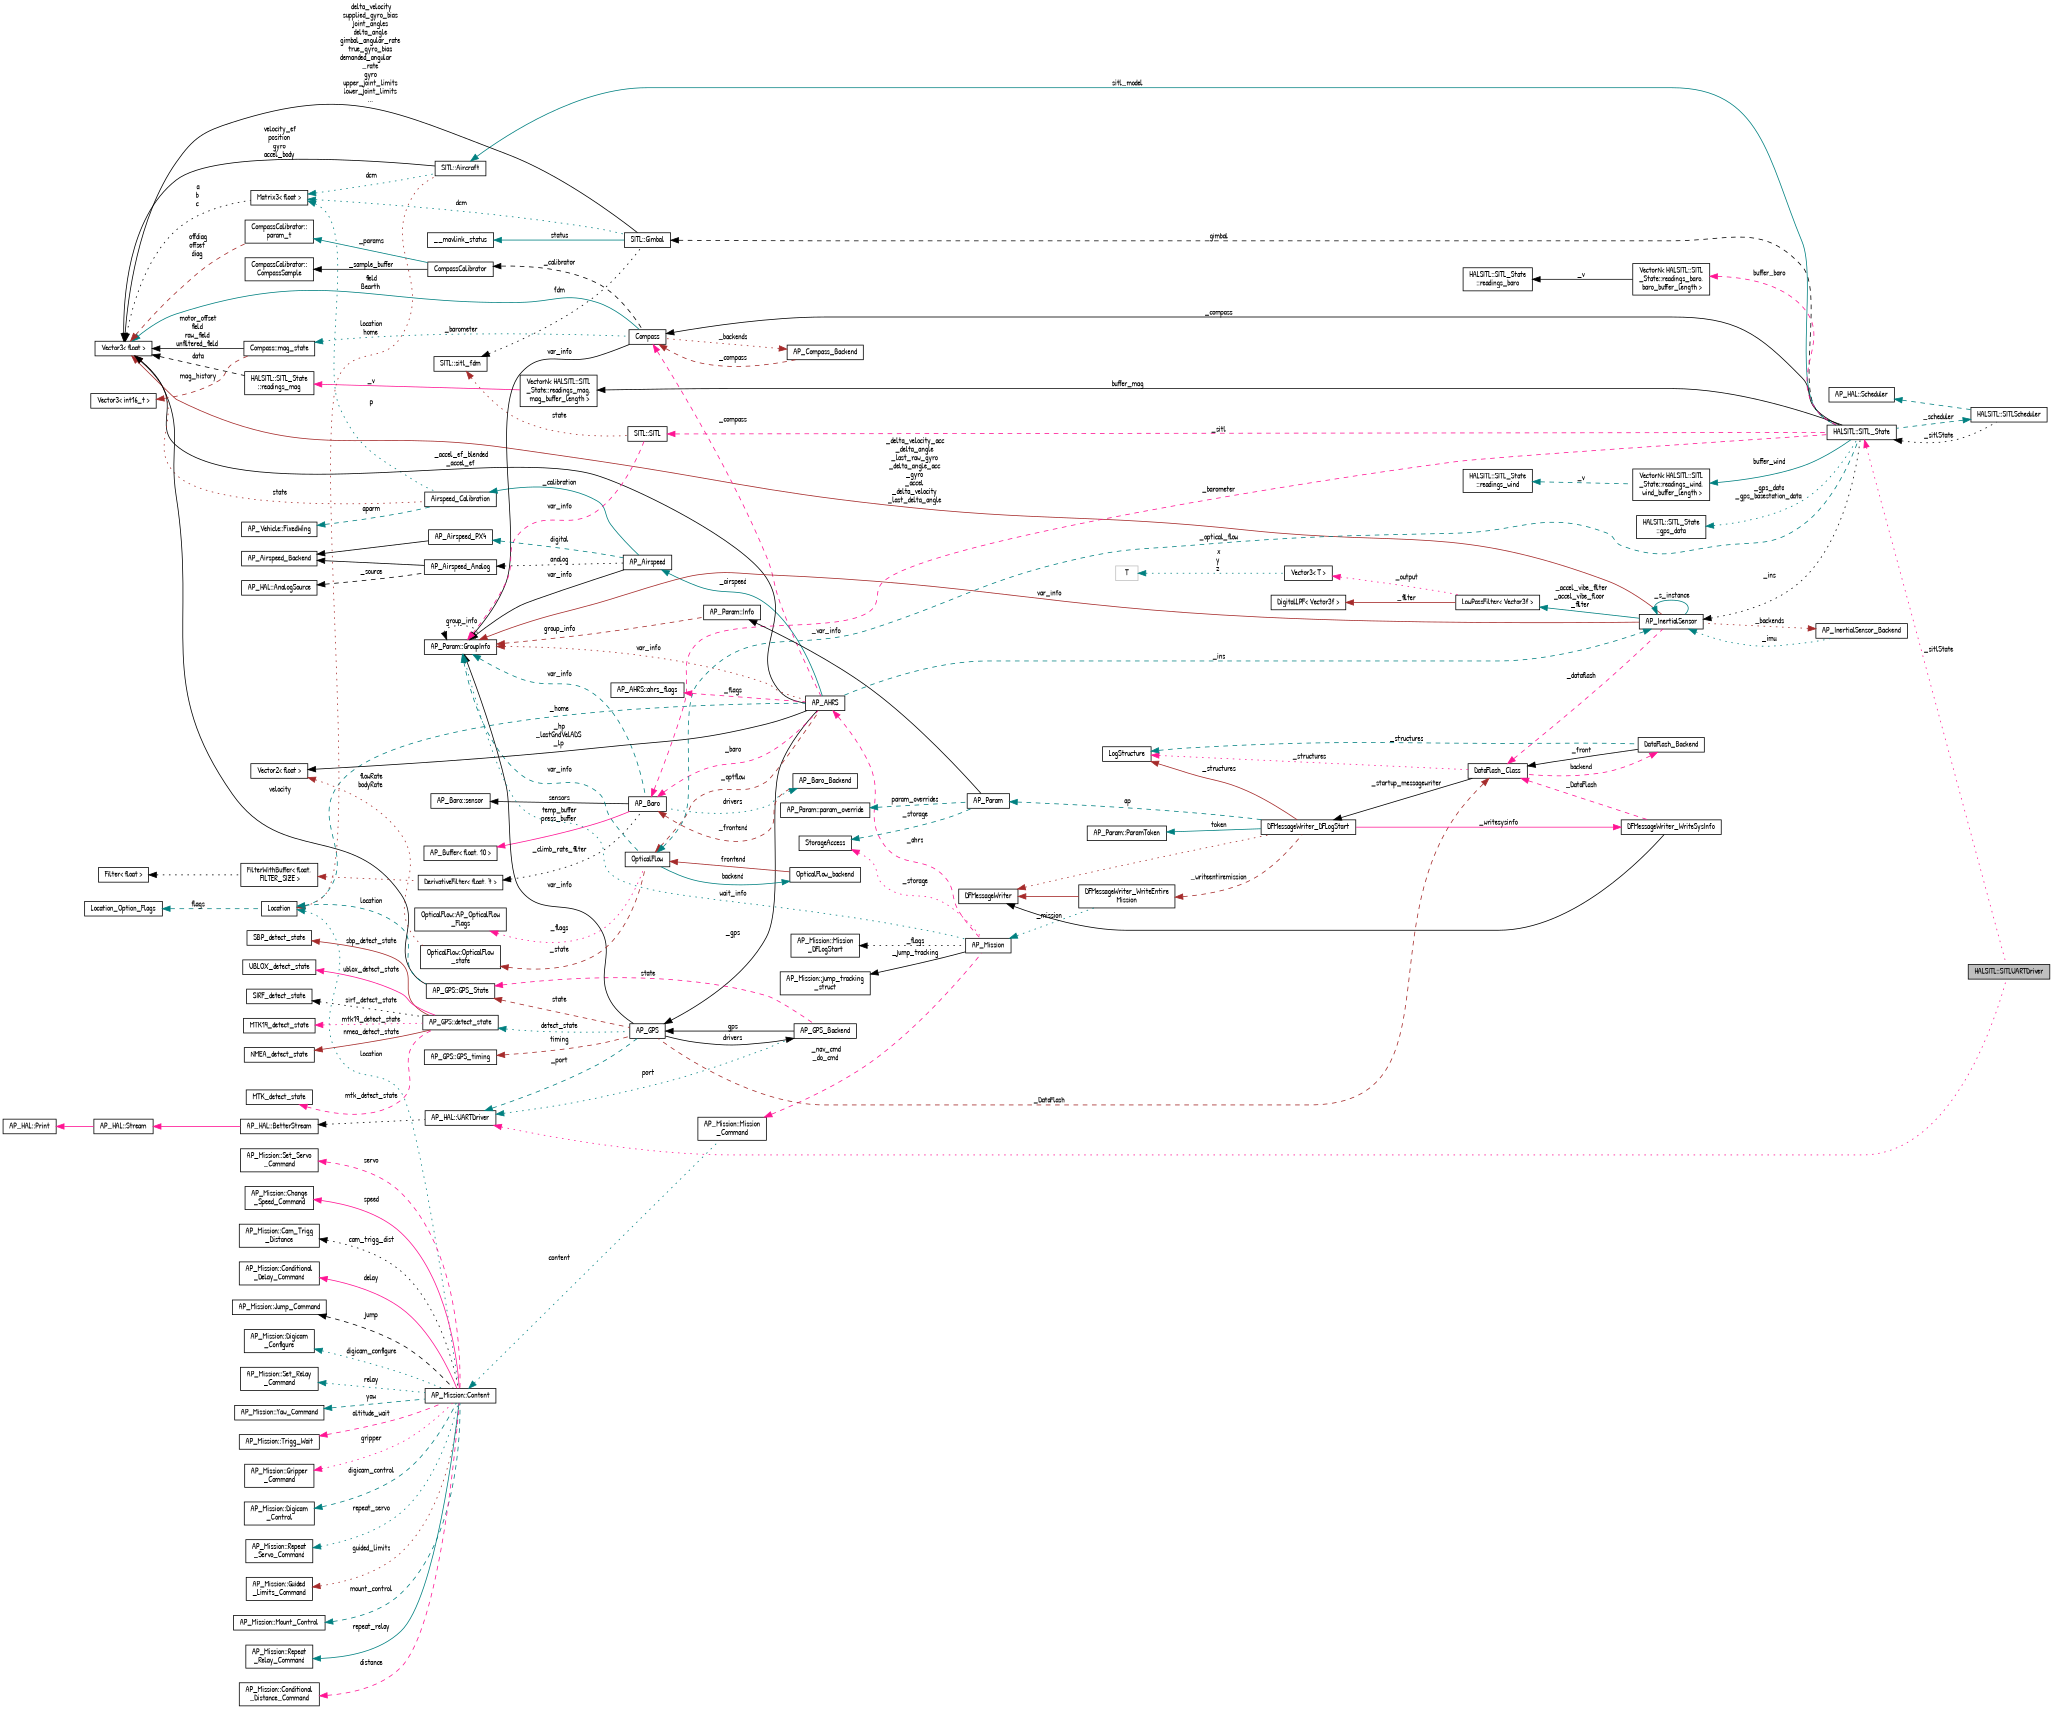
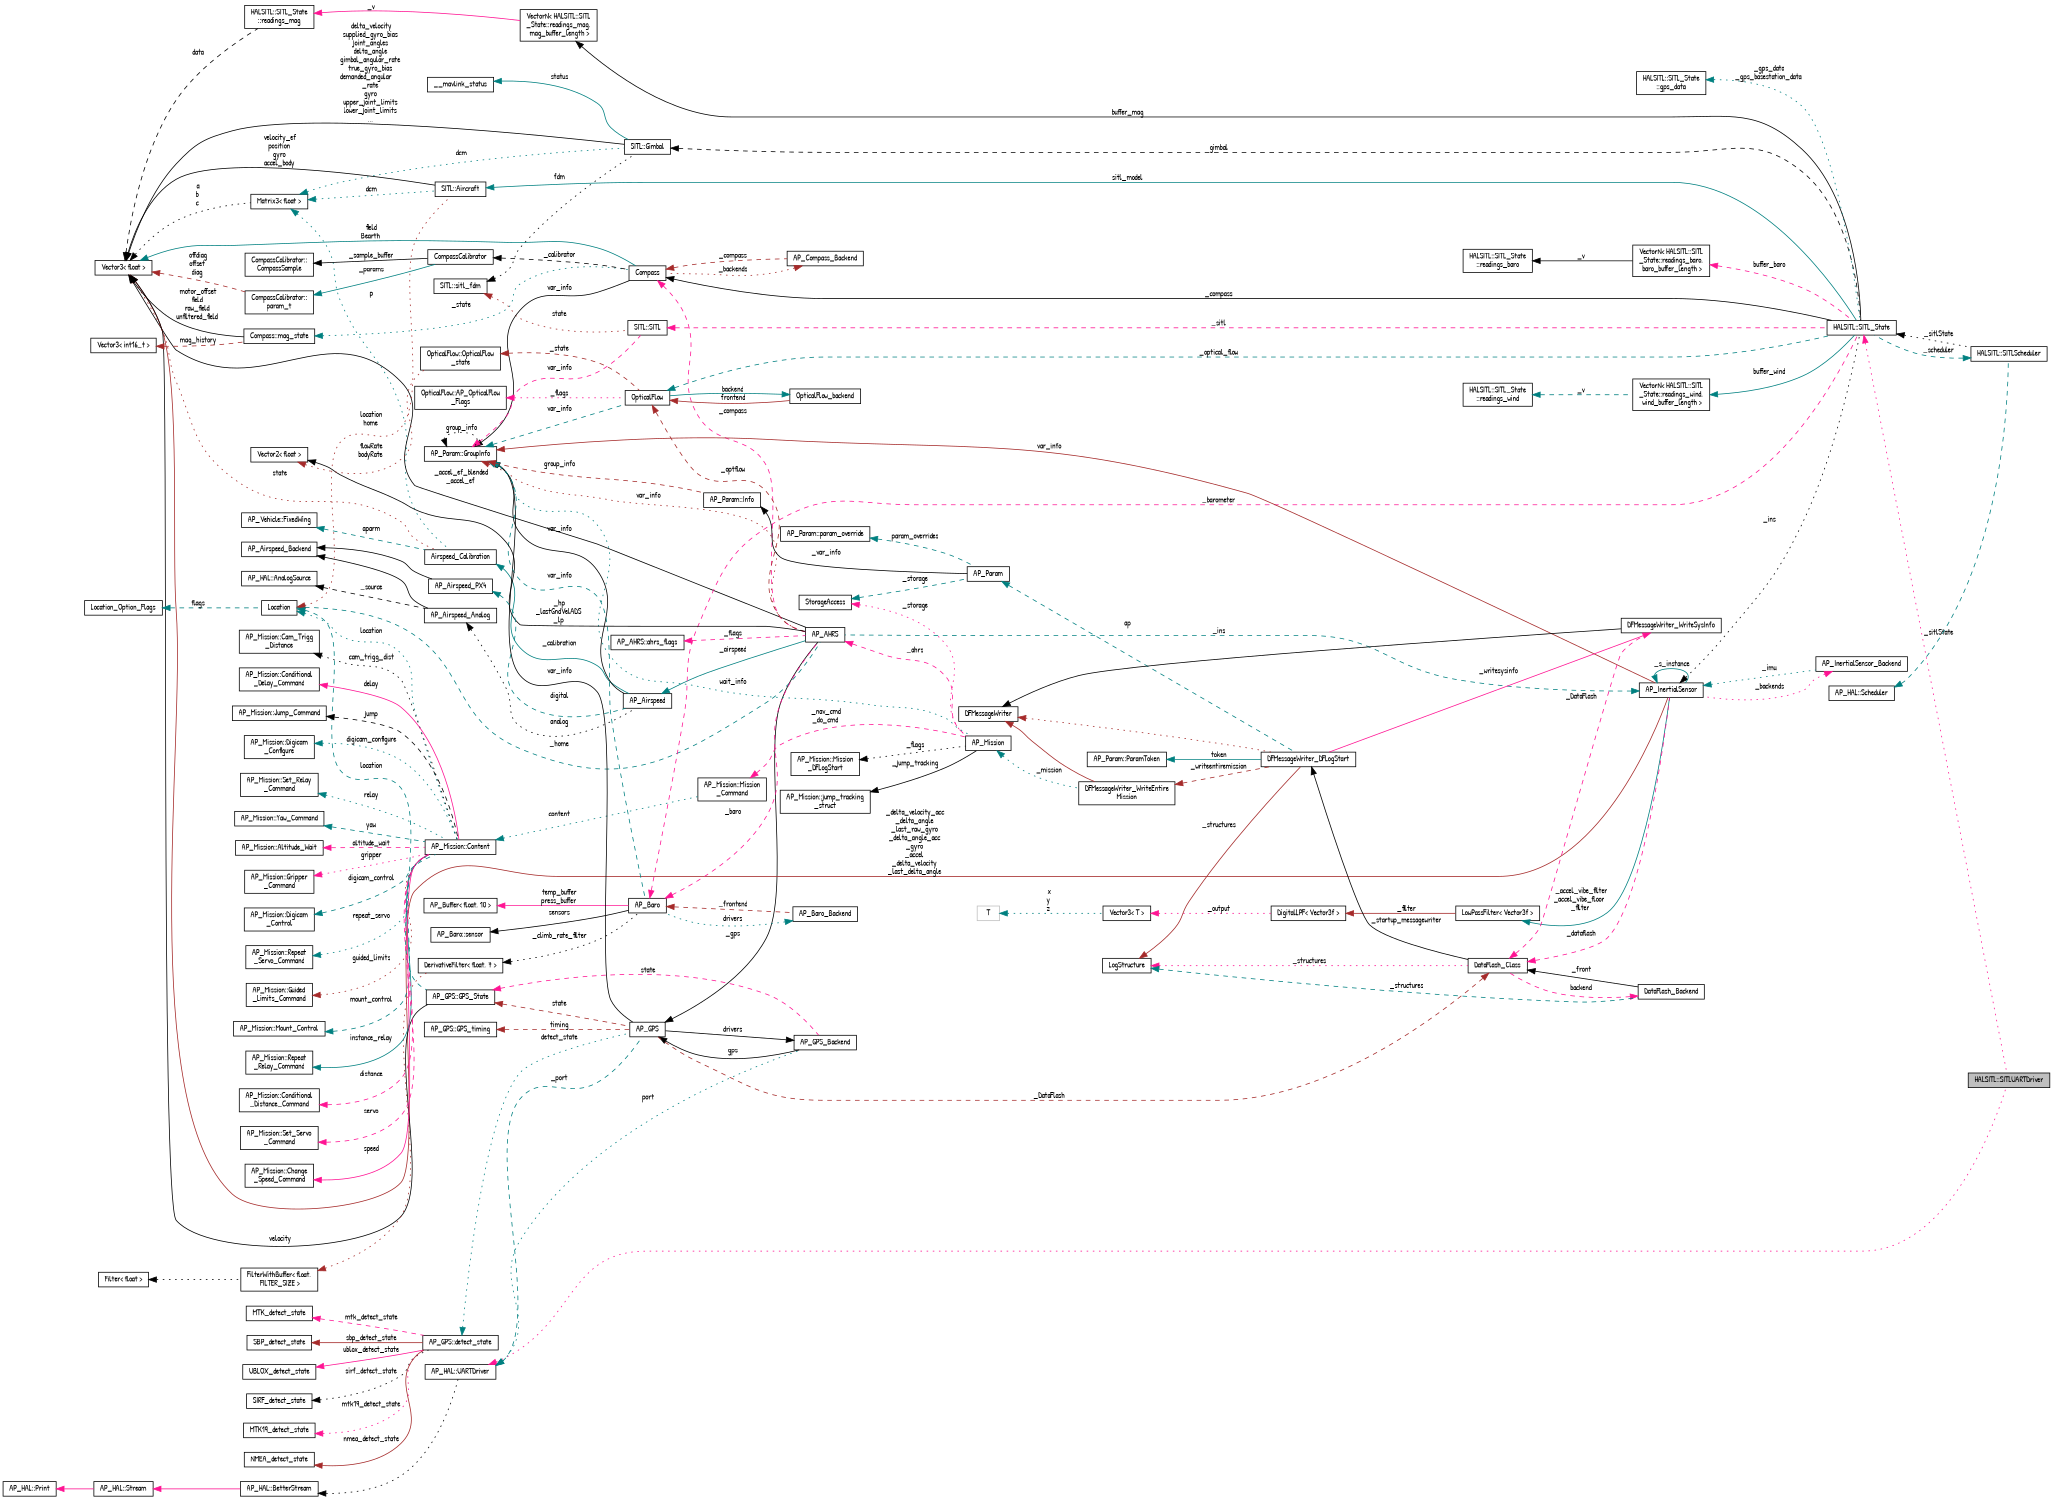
edge "Compass" -> "Compass::mag_state": label " _barometer" -> " _state"
edge "LowPassFilter< Vector3f >" -> "Vector3< T >": now "DigitalLPF< Vector3f >" -> "Vector3< T >"
edge "AP_InertialSensor" -> "AP_InertialSensor_Backend": color brown -> deeppink
node "AP_Mission::Trigg_Wait": label "AP_Mission::Trigg_Wait" -> "AP_Mission::Altitude_Wait"
edge "AP_Mission::Content" -> "AP_Mission::Repeat _Relay_Command": label " repeat_relay" -> " instance_relay"
